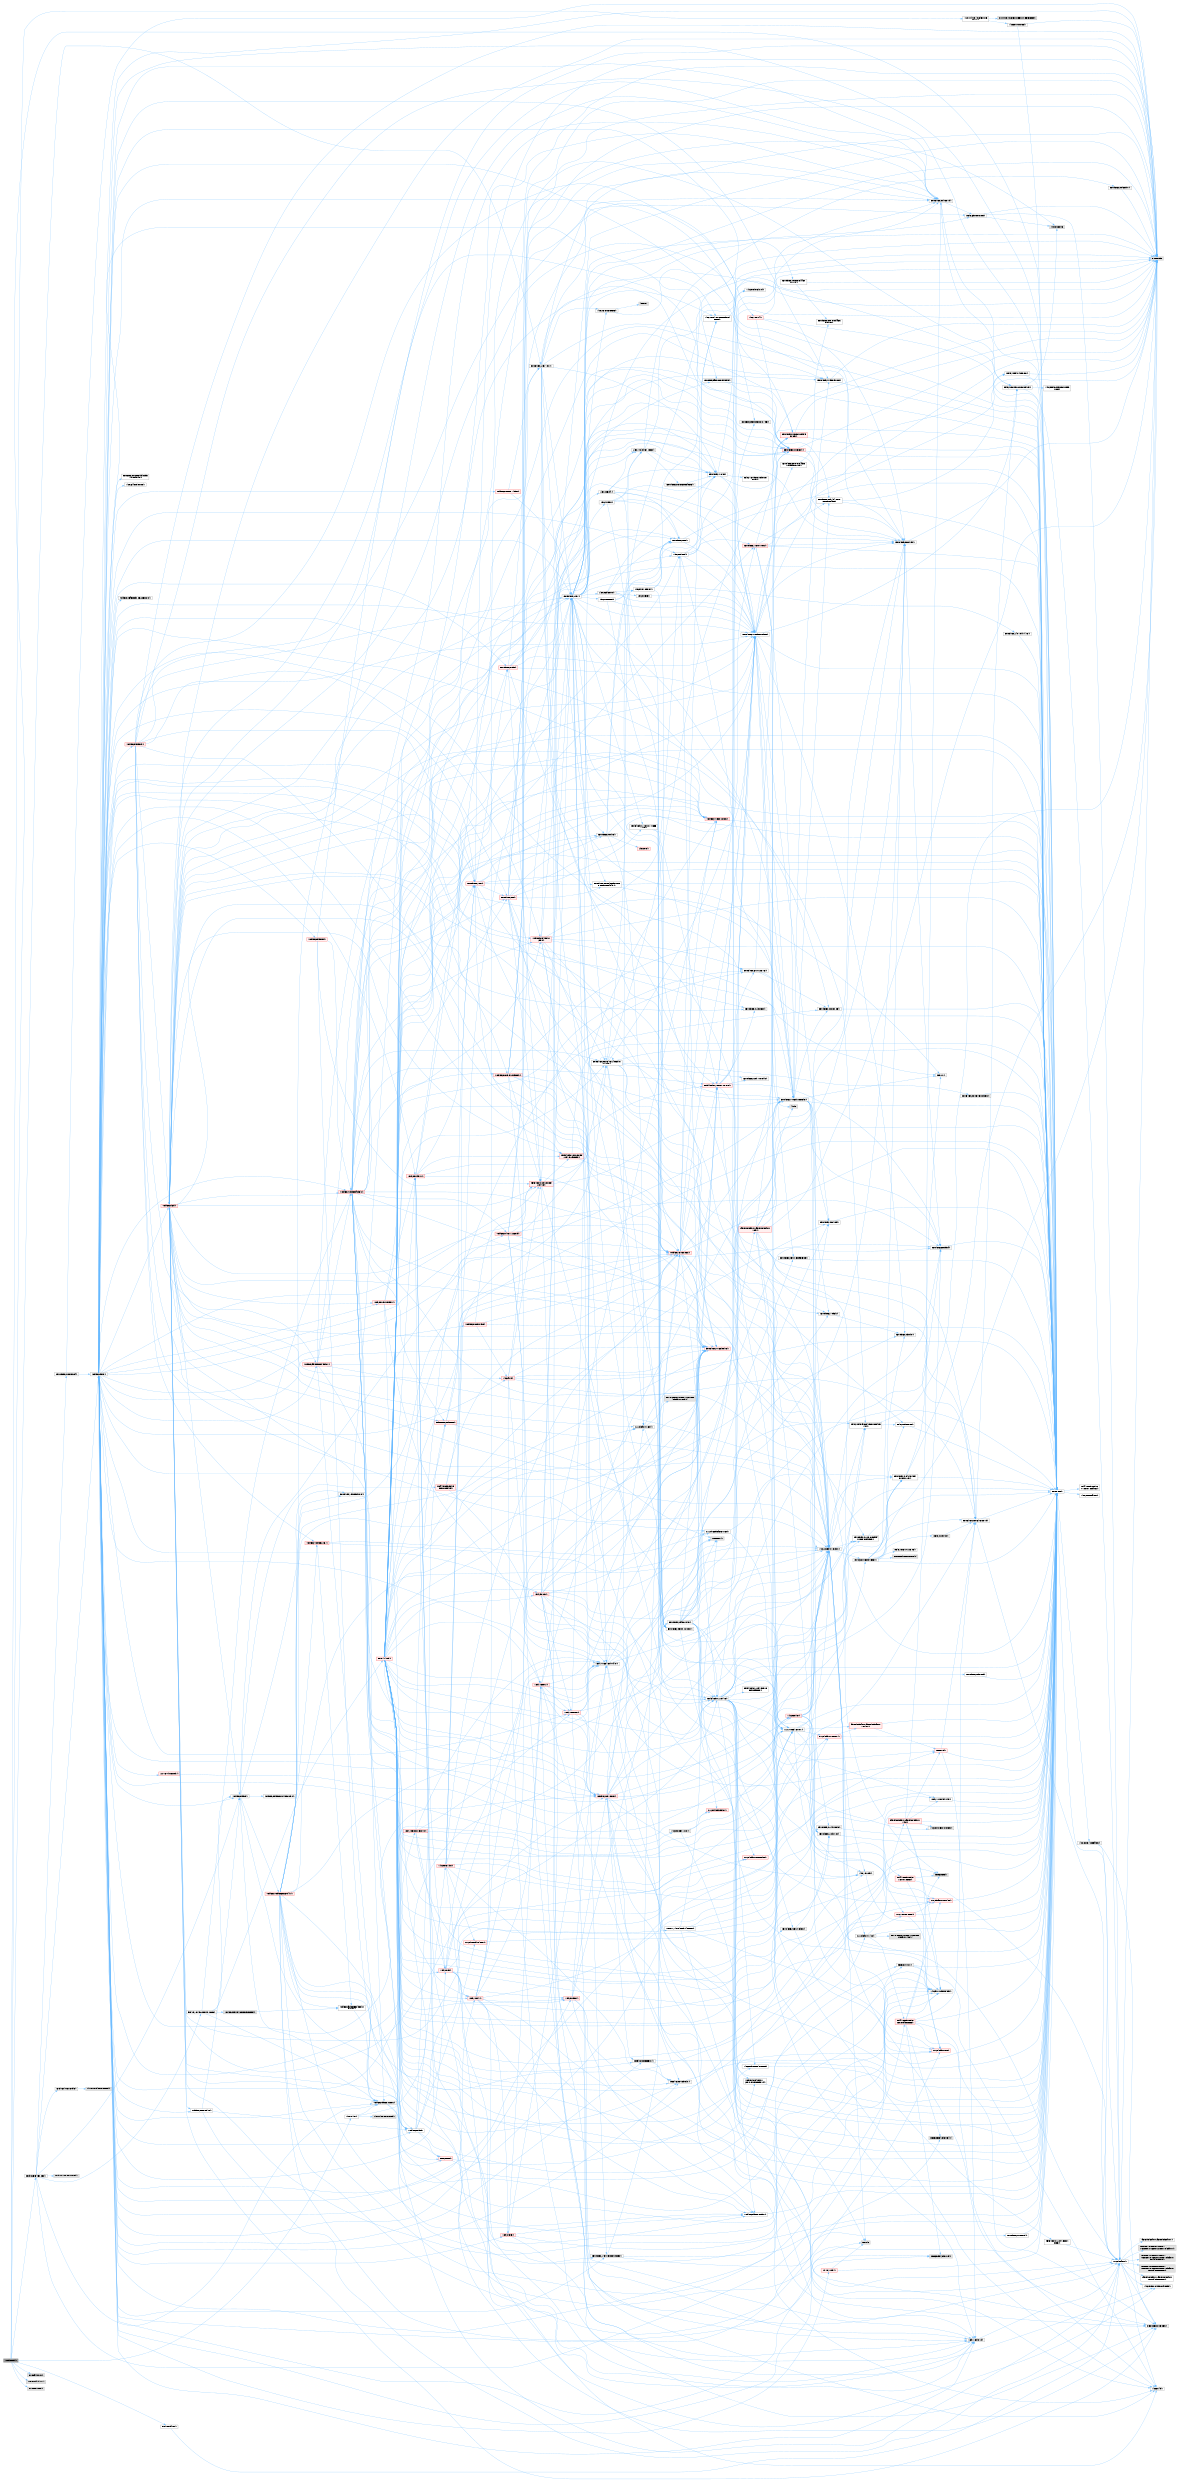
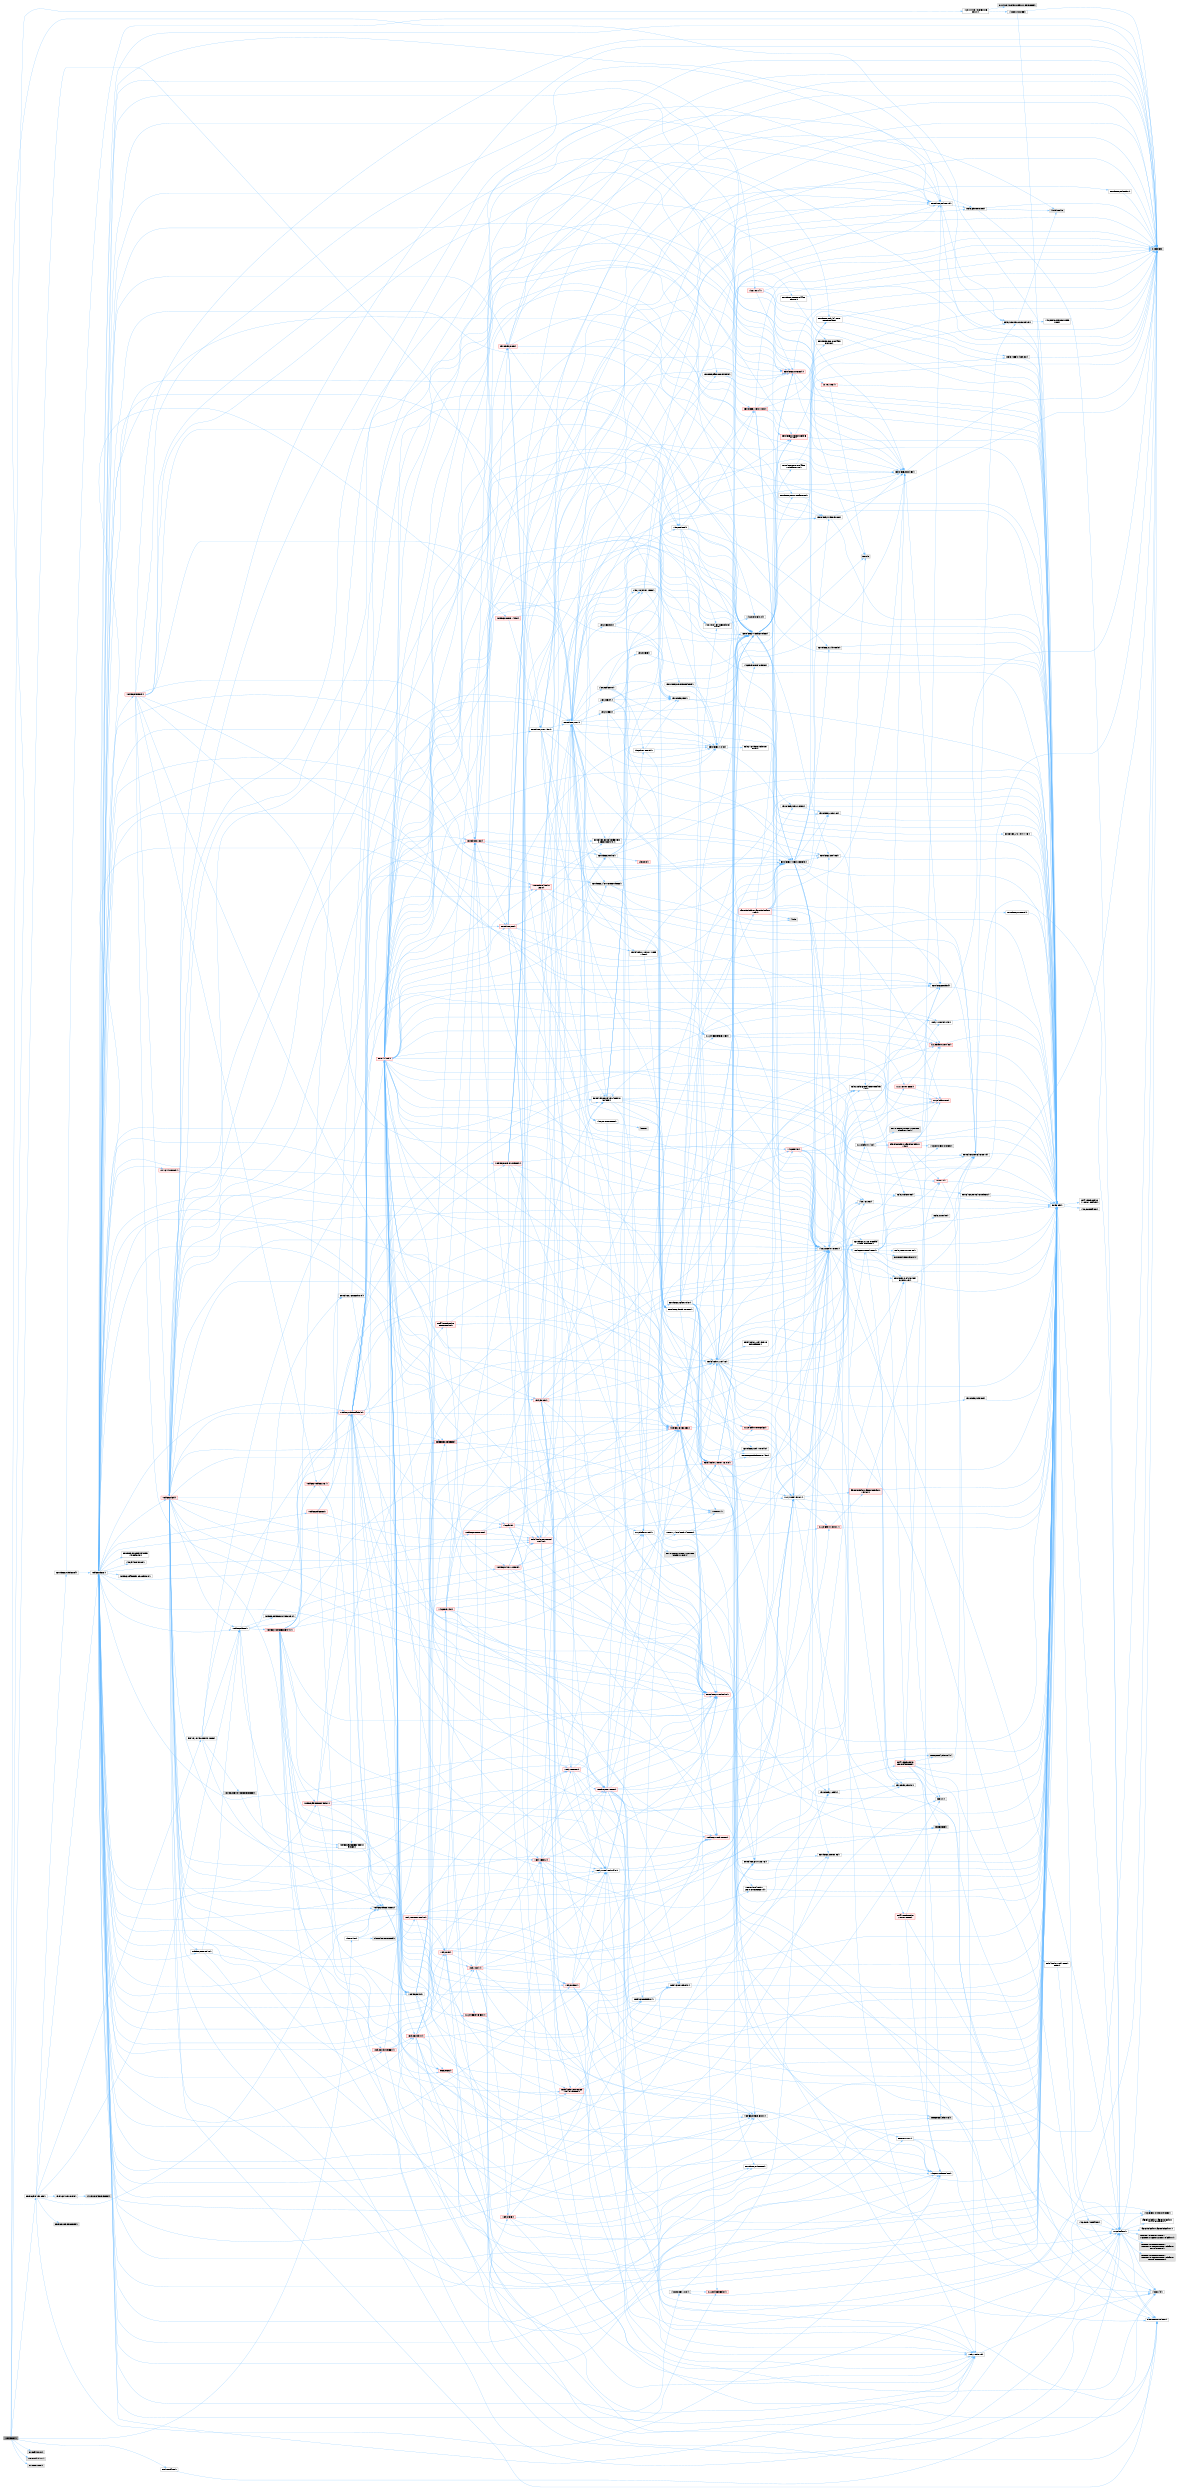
edge "CoreMinimal.h" -> "Internationalization /TextNamespaceFwd.h": now "Math/Vector4.h" -> "Internationalization /TextNamespaceFwd.h"
